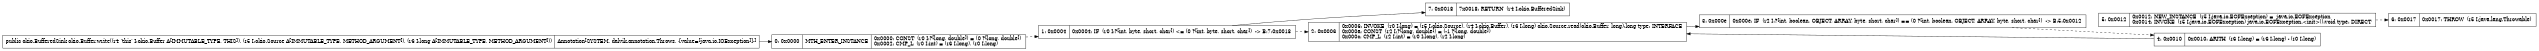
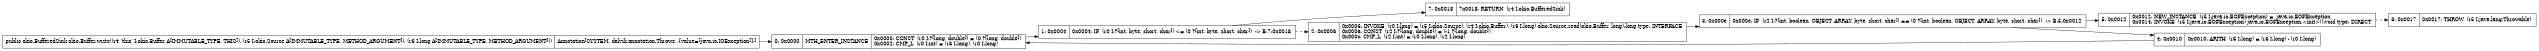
edge "3: 0x000e" -> "5: 0x0012": added
edge "3: 0x000e" -> "4: 0x0010": style dashed -> solid
edge "4: 0x0010" -> "2: 0x0006": now "4: 0x0010" -> "0: 0x0000"
edge "0: 0x0000" -> "1: 0x0004": style dashed -> solid
